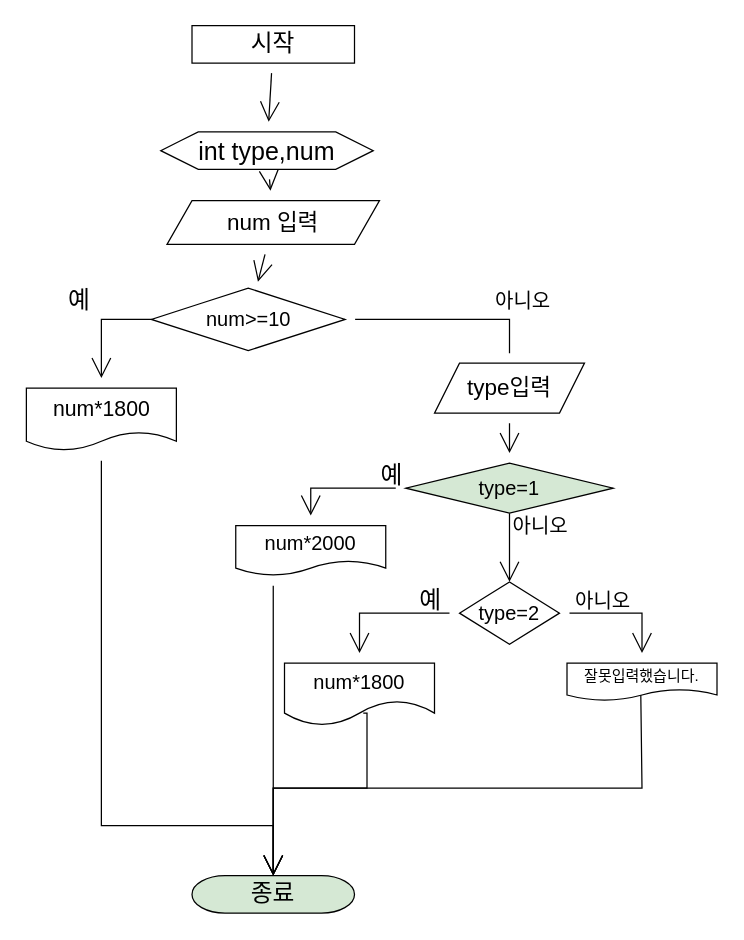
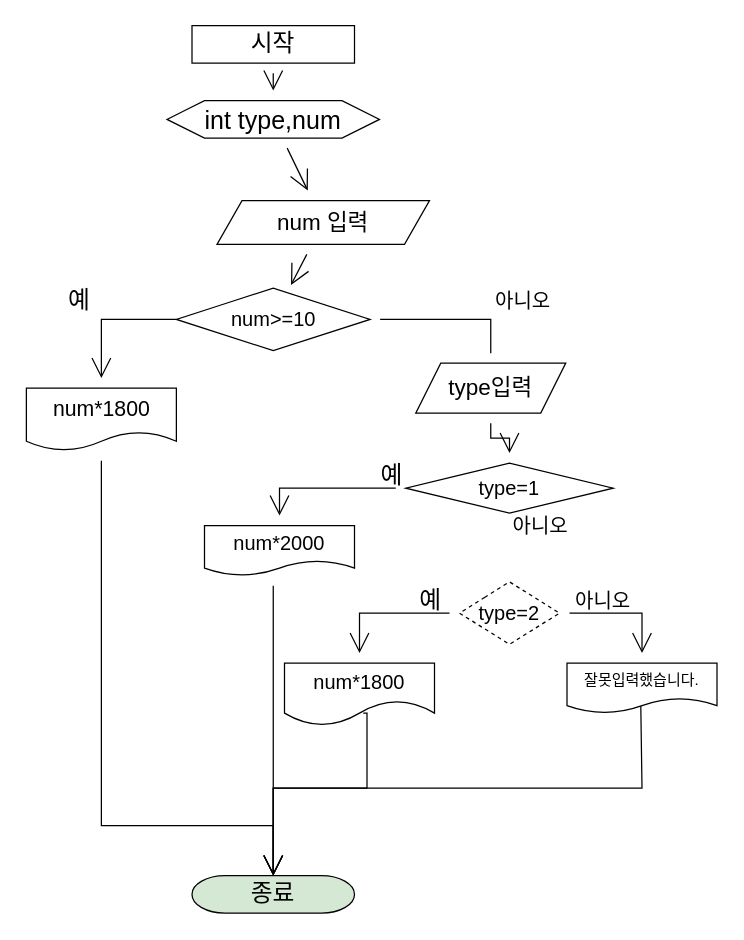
node "int type,num": moved (267, 151) -> (273, 119)
node "num 입력": moved (273, 223) -> (323, 223)
node "num>=10": moved (248, 319) -> (273, 319)
node "type입력": moved (509, 388) -> (491, 388)
node "type=1": fillcolor #d5e8d4 -> #ffffff
edge "type=1" -> "type=2": removed
node "num*2000": moved (311, 551) -> (279, 551)
node "type=2": style solid -> dashed
node "잘못입력했습니다.": size 150x38 -> 150x50
